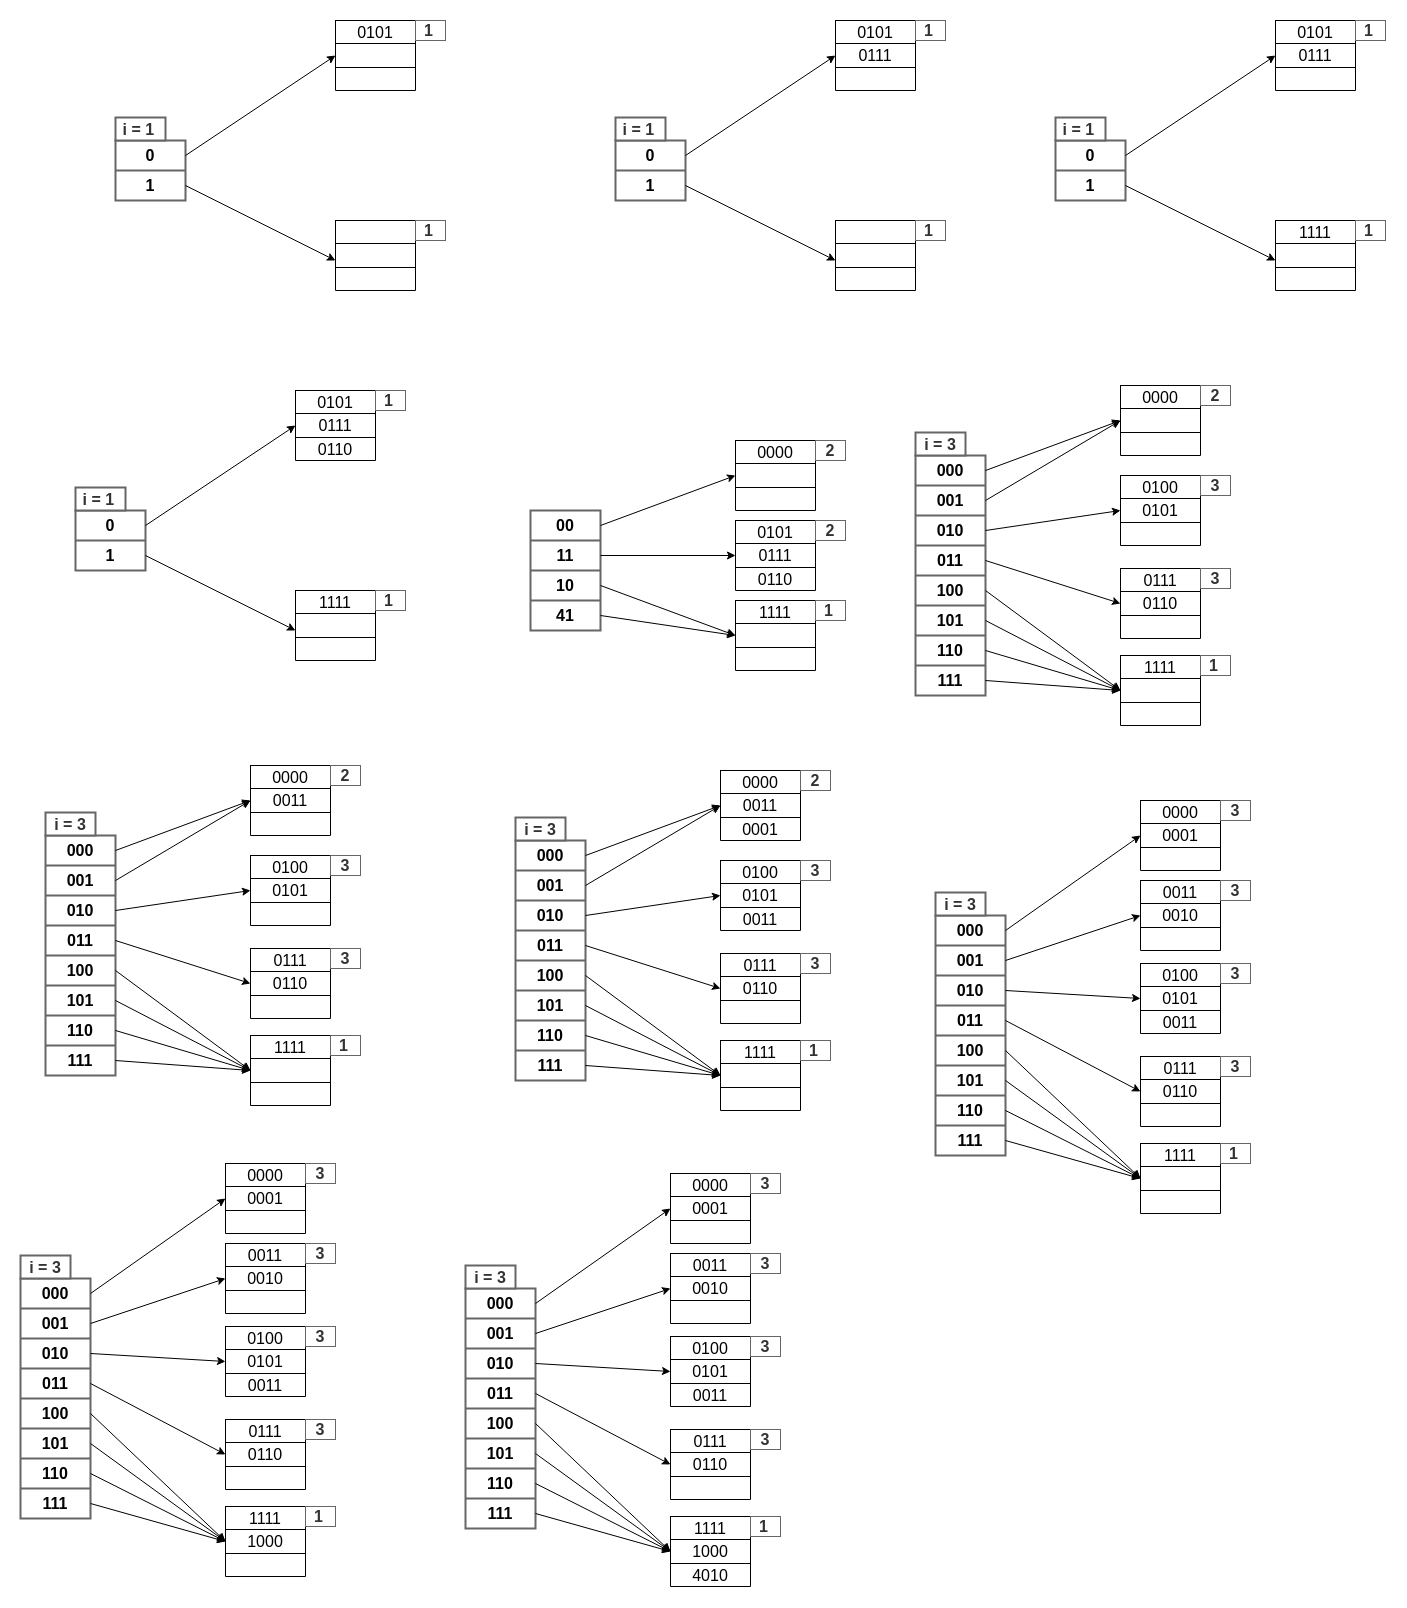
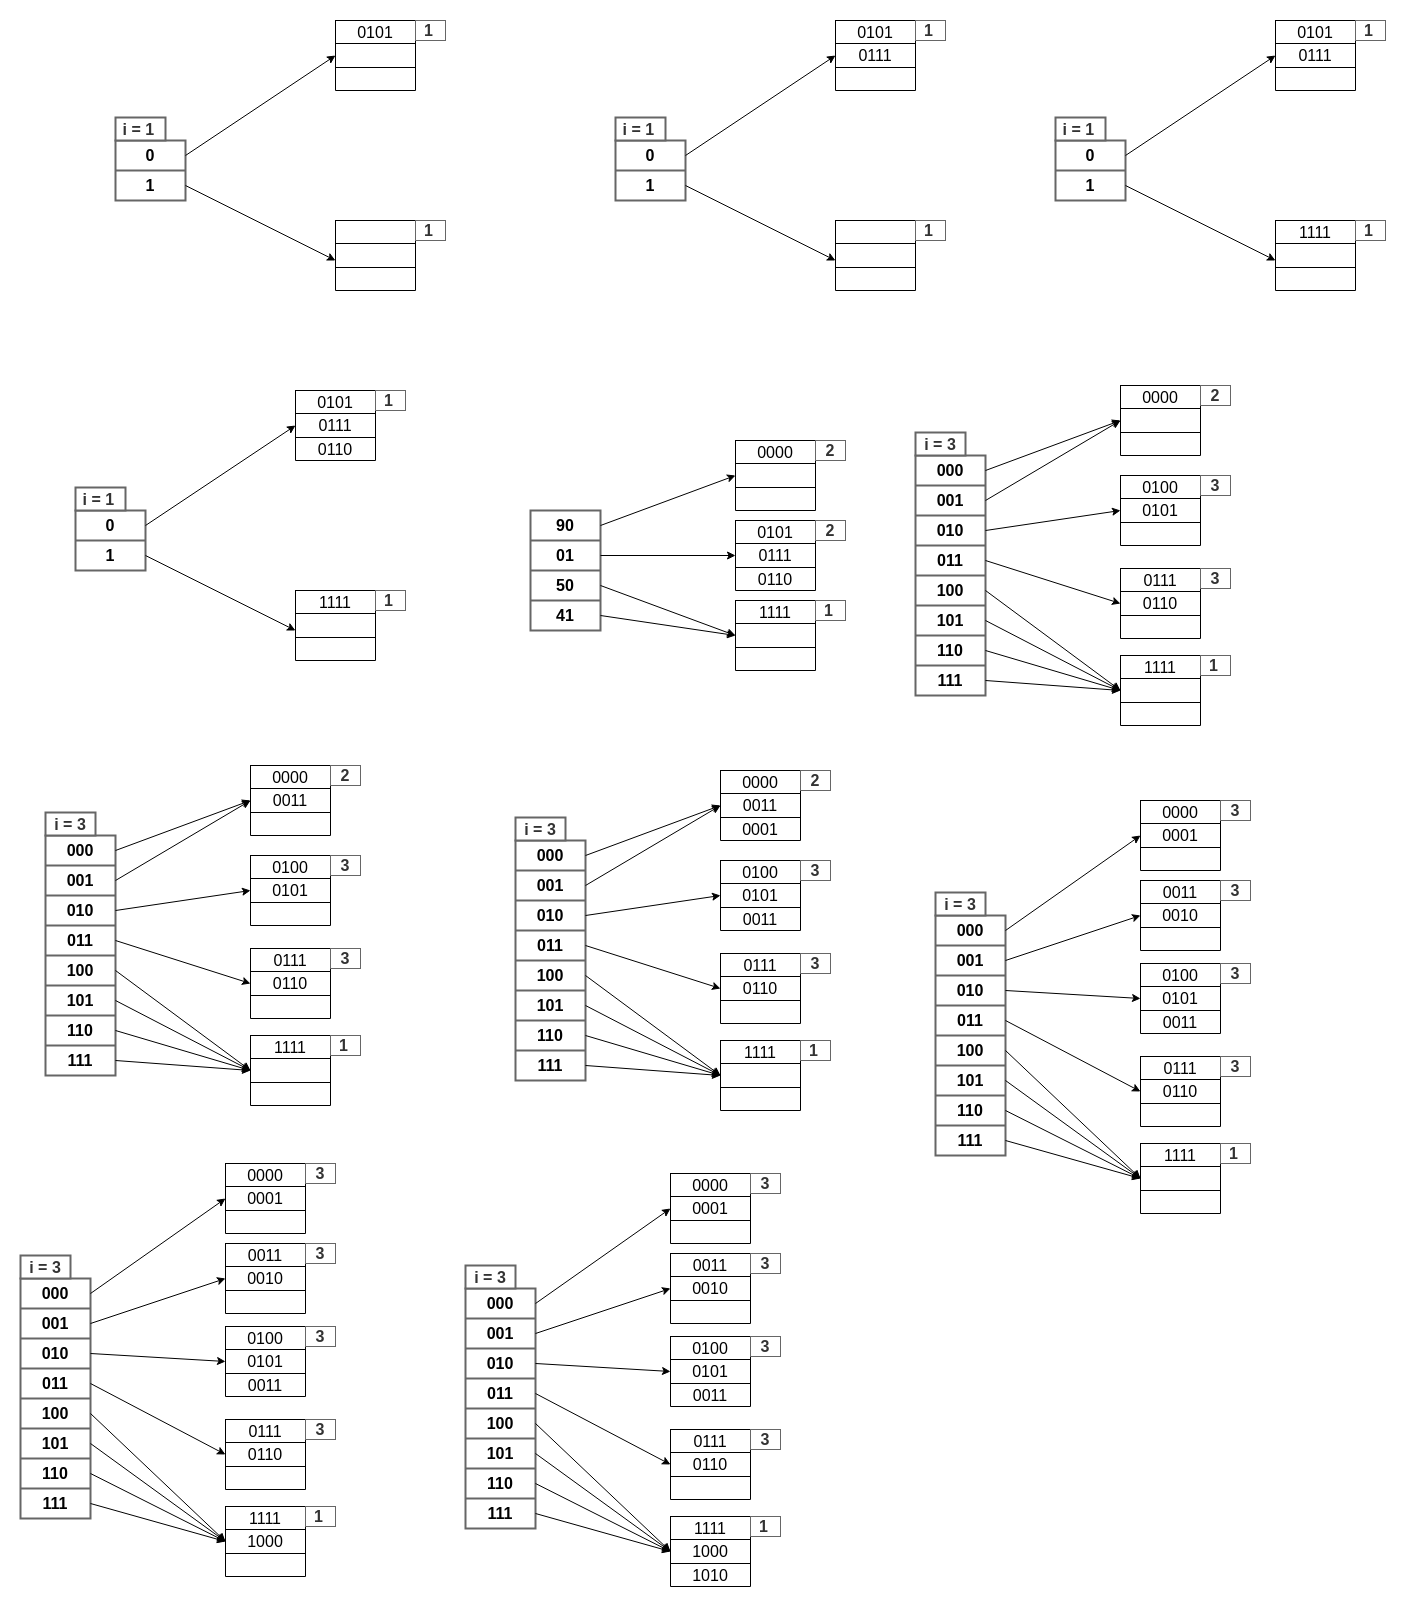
node "00": label "00" -> "90"
node "11": label "11" -> "01"
node "10": label "10" -> "50"
node "4010": label "4010" -> "1010"
